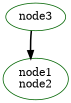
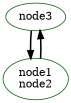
edge "node1 node2" -> "node3": added
